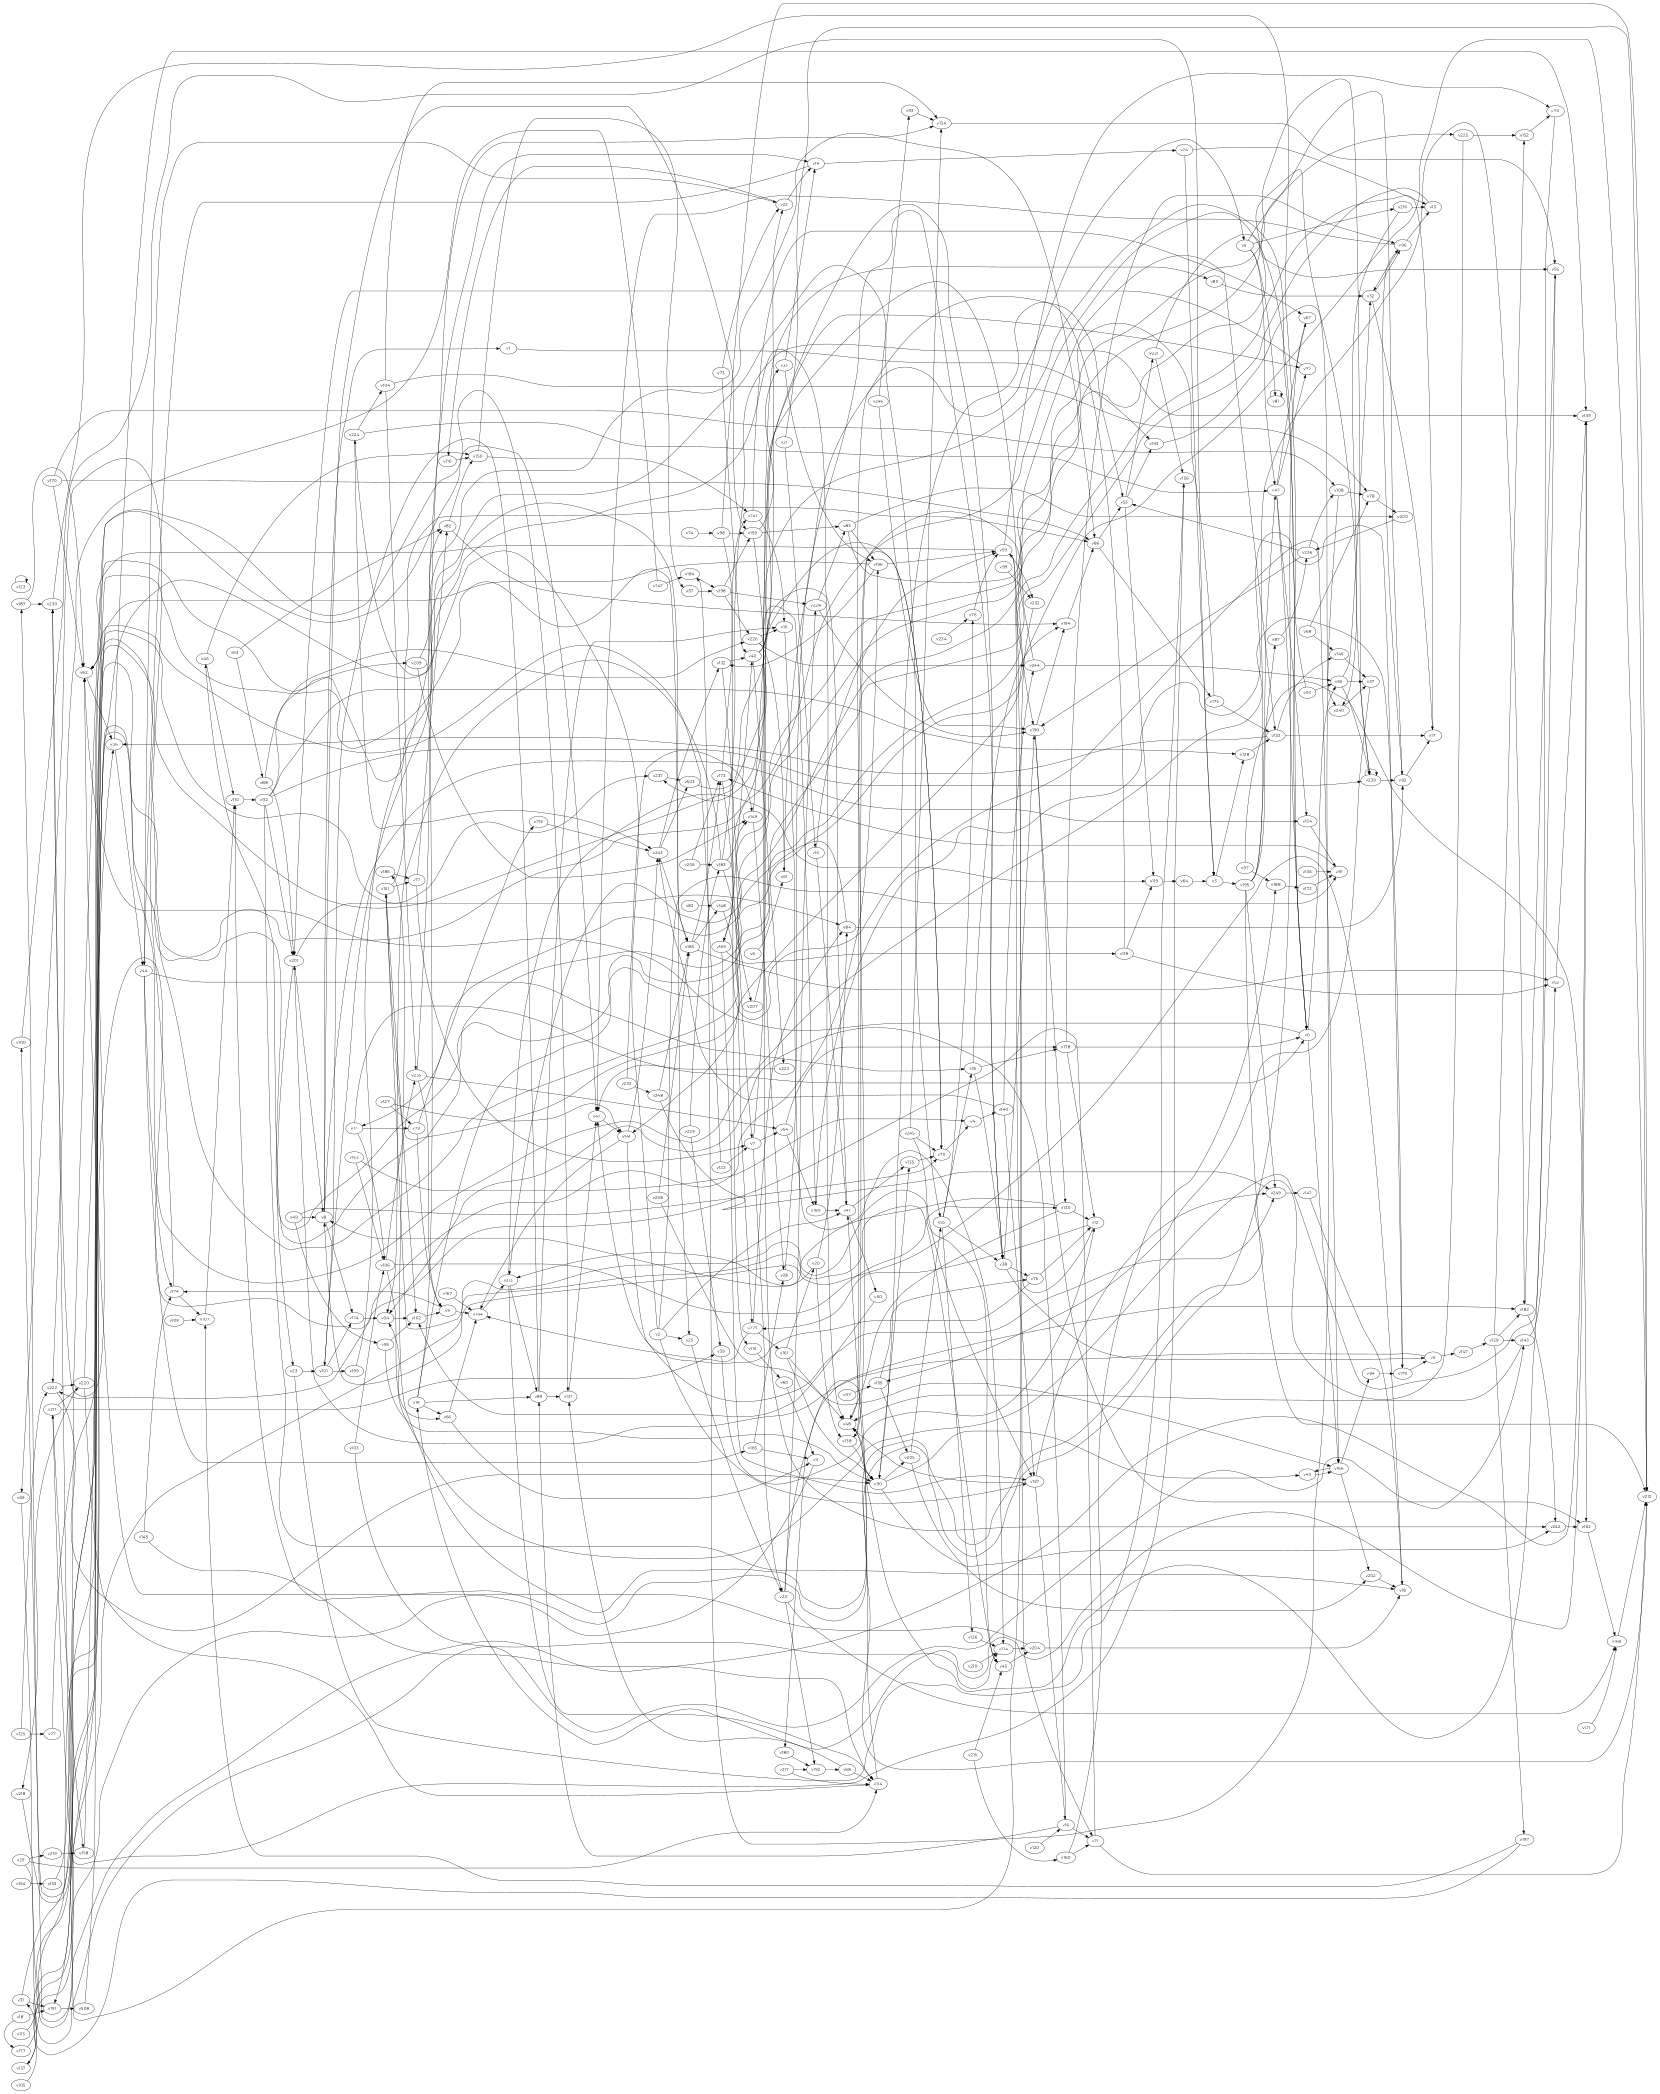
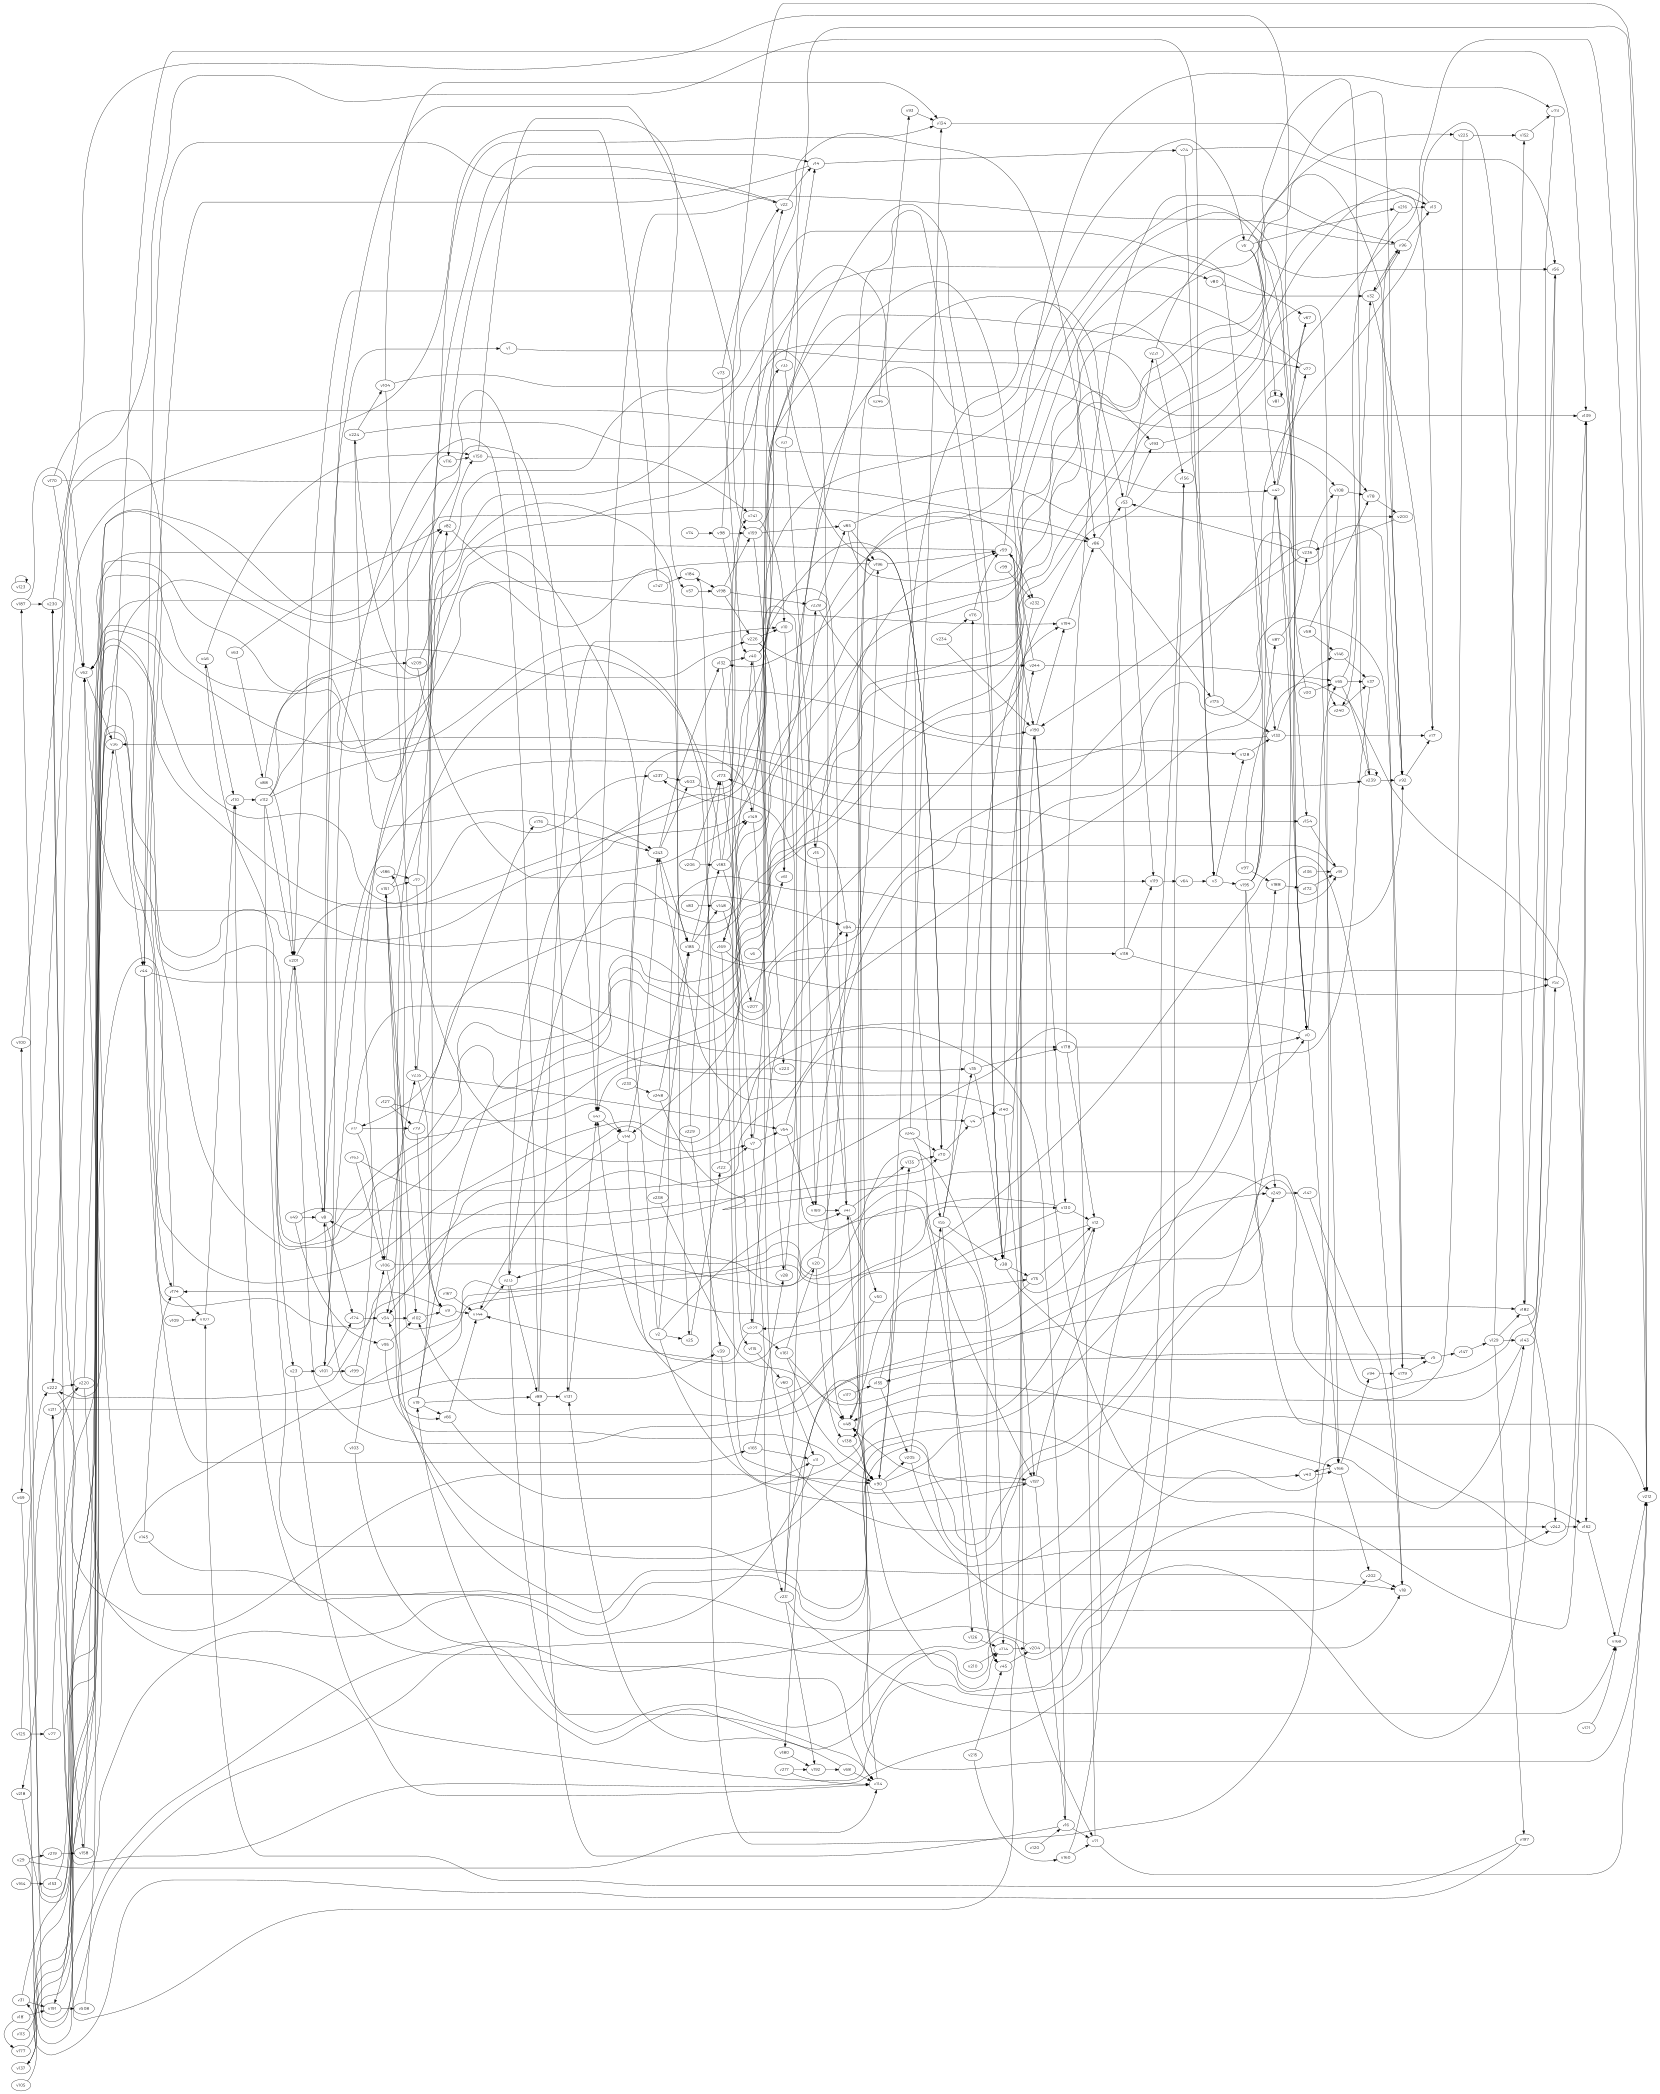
edge "v246" -> "v190": now "v234" -> "v190"
edge "v177" -> "v239": now "v177" -> "v92"
edge "v25" -> "v231": now "v25" -> "v122"
